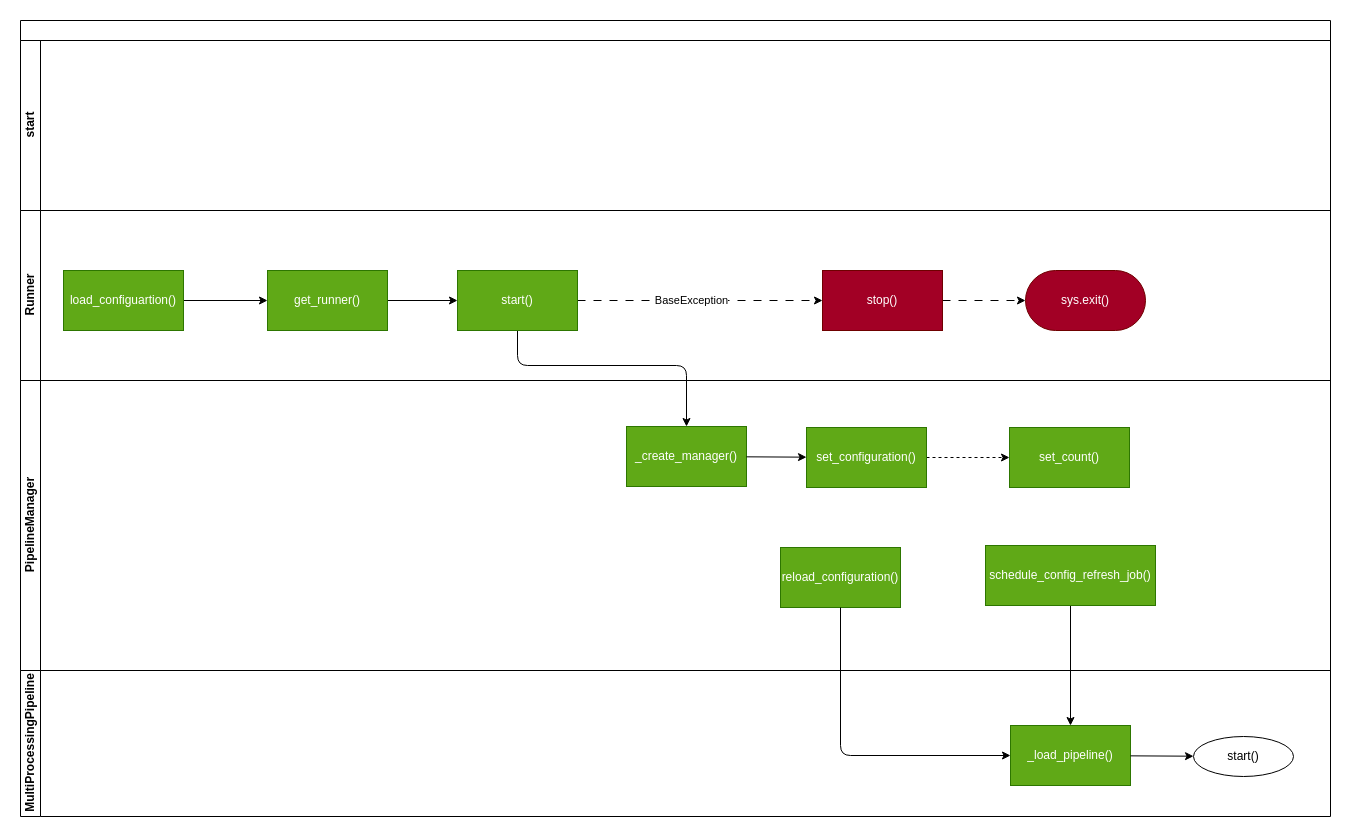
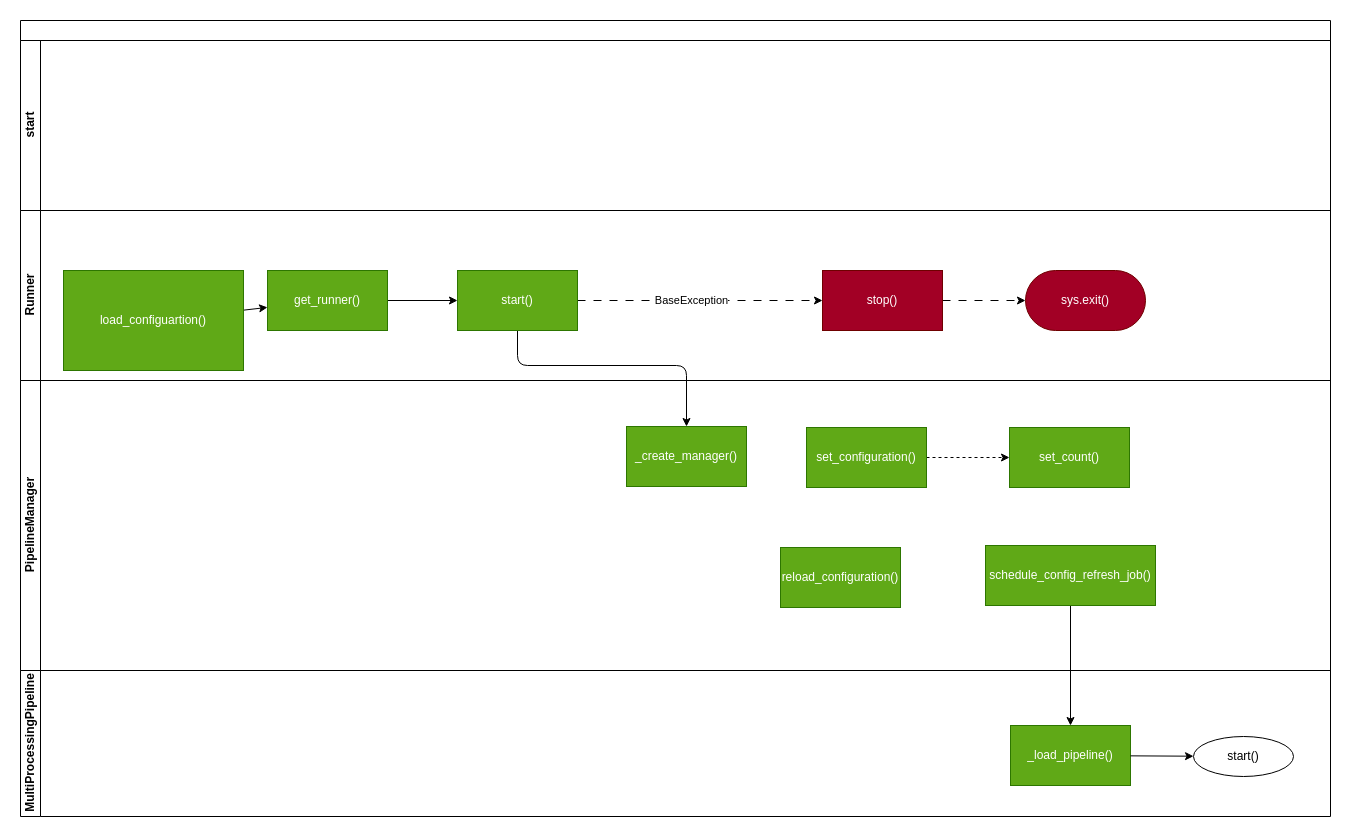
node "load_configuartion()": size 120x60 -> 180x100
edge "_create_manager()" -> "set_configuration()": removed
edge "reload_configuration()" -> "_load_pipeline()": removed
